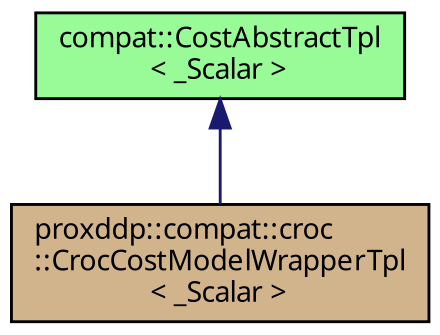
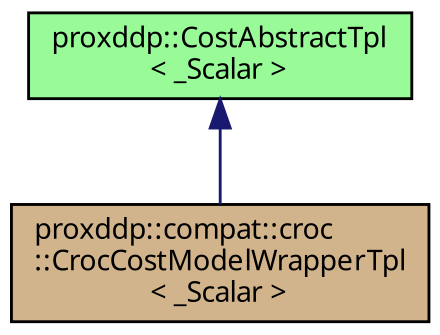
node "compat::CostAbstractTpl < _Scalar >": label "compat::CostAbstractTpl < _Scalar >" -> "proxddp::CostAbstractTpl < _Scalar >"
